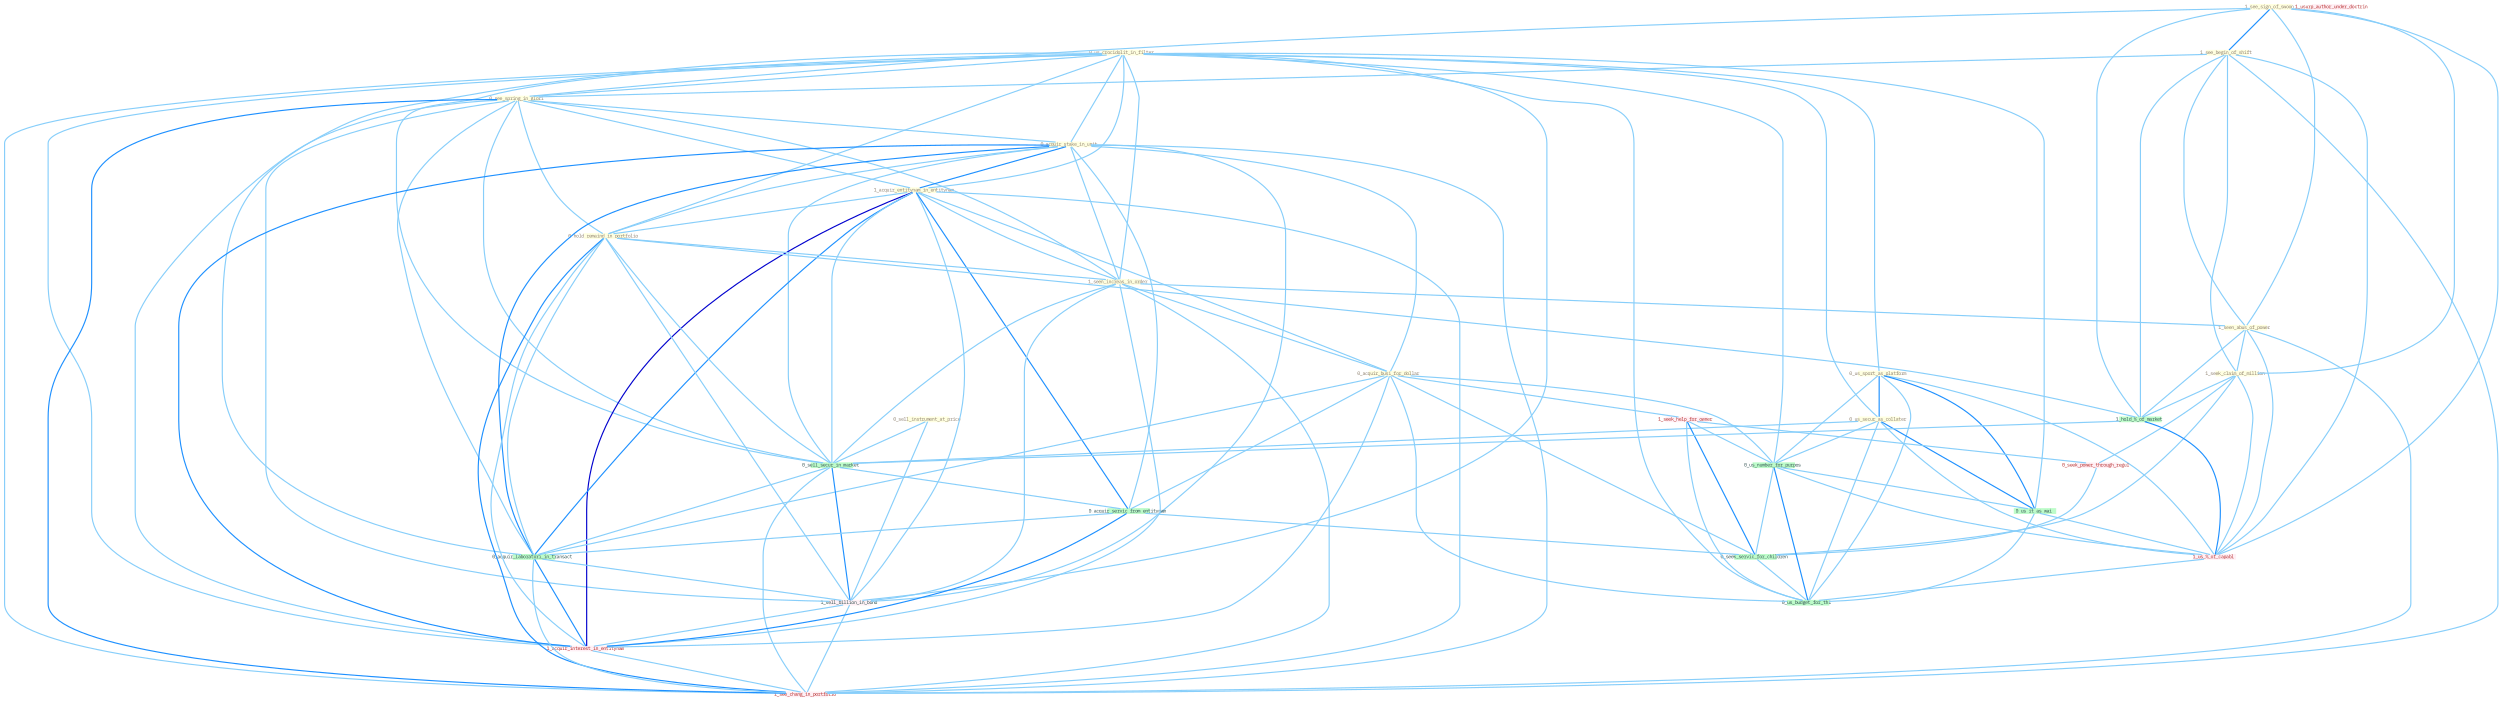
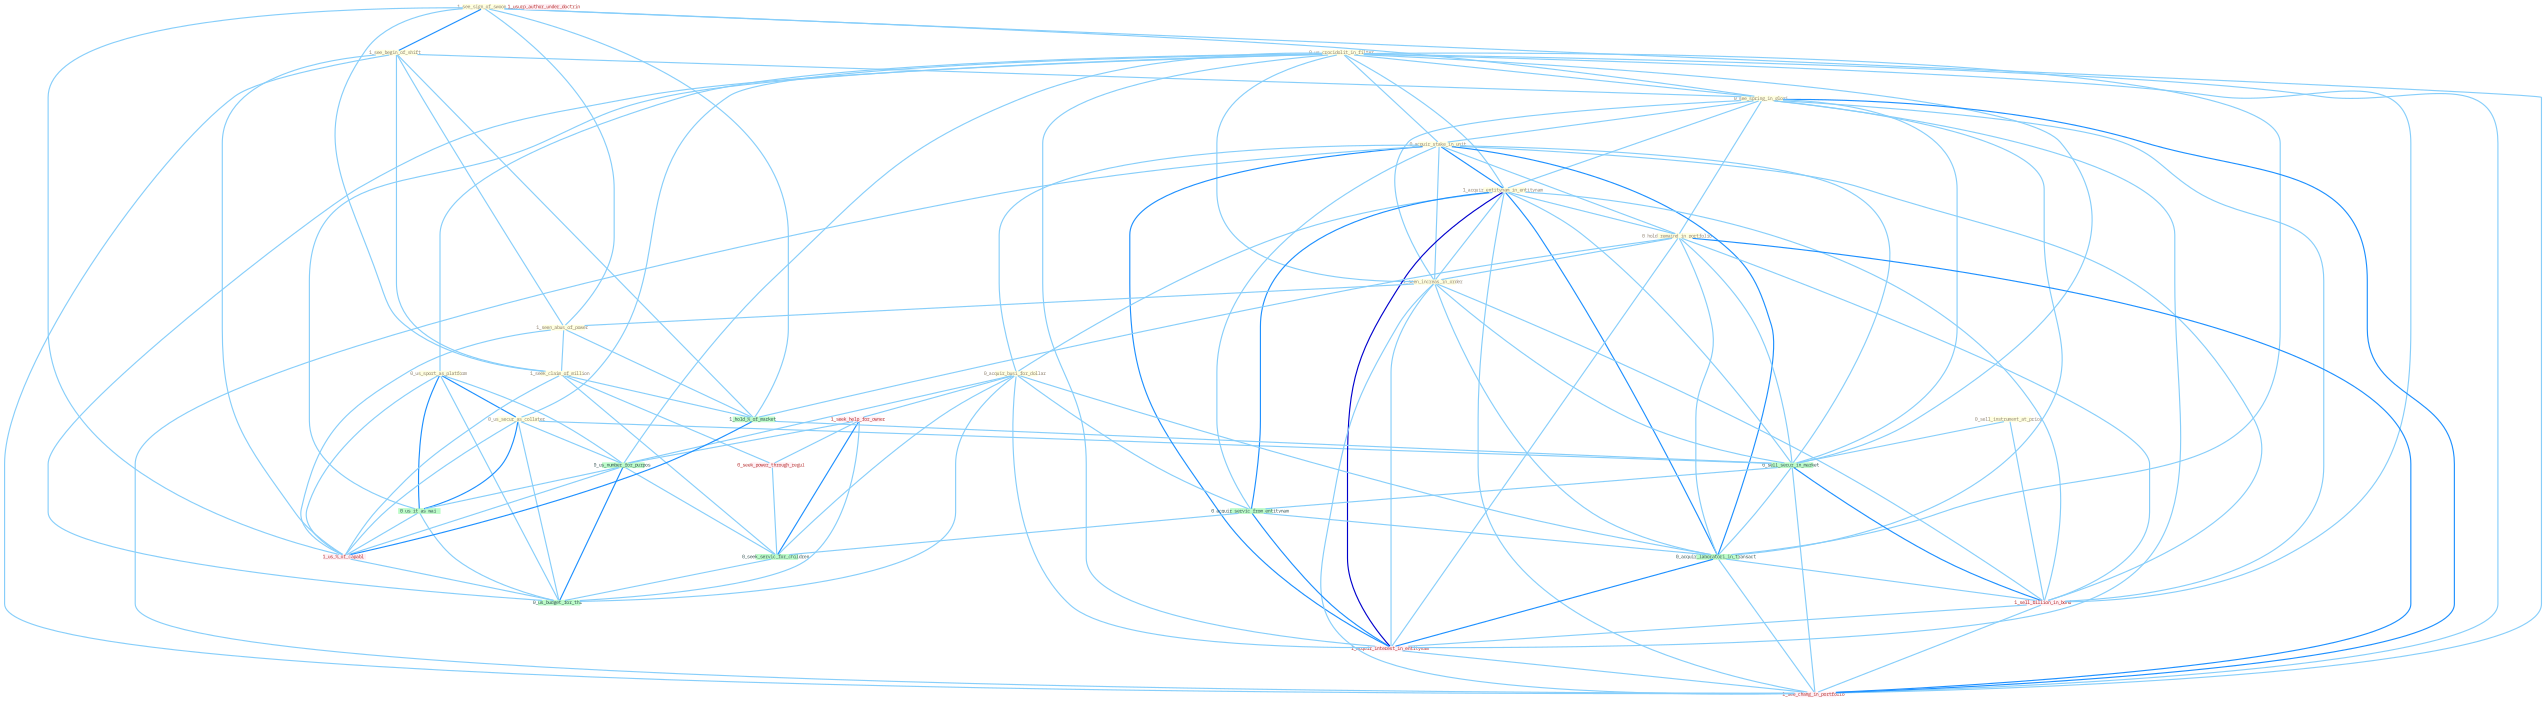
edge "0_us_crocidolit_in_filter" -- "0_hold_remaind_in_portfolio": removed
edge "1_seen_increas_in_order" -- "0_acquir_busi_for_dollar": now "1_seen_increas_in_order" -- "0_acquir_laboratori_in_transact"
node "1_sell_billion_in_bond": fontcolor #2f4f4f -> #b22222
edge "1_seen_abus_of_power" -- "1_see_chang_in_portfolio": now "1_see_sign_of_swoon" -- "1_see_chang_in_portfolio"
